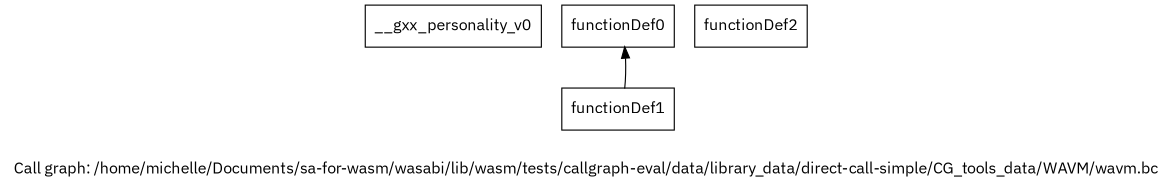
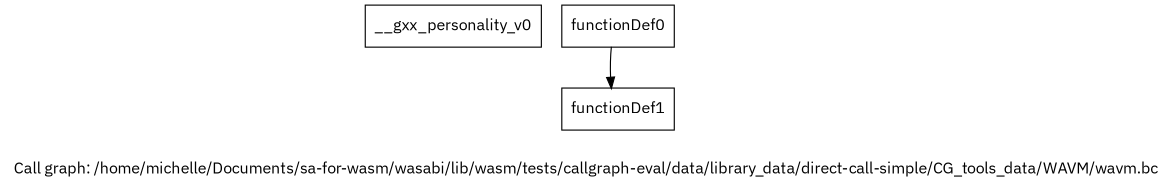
node "functionDef2": removed
edge "functionDef1" -> "functionDef0": reversed
